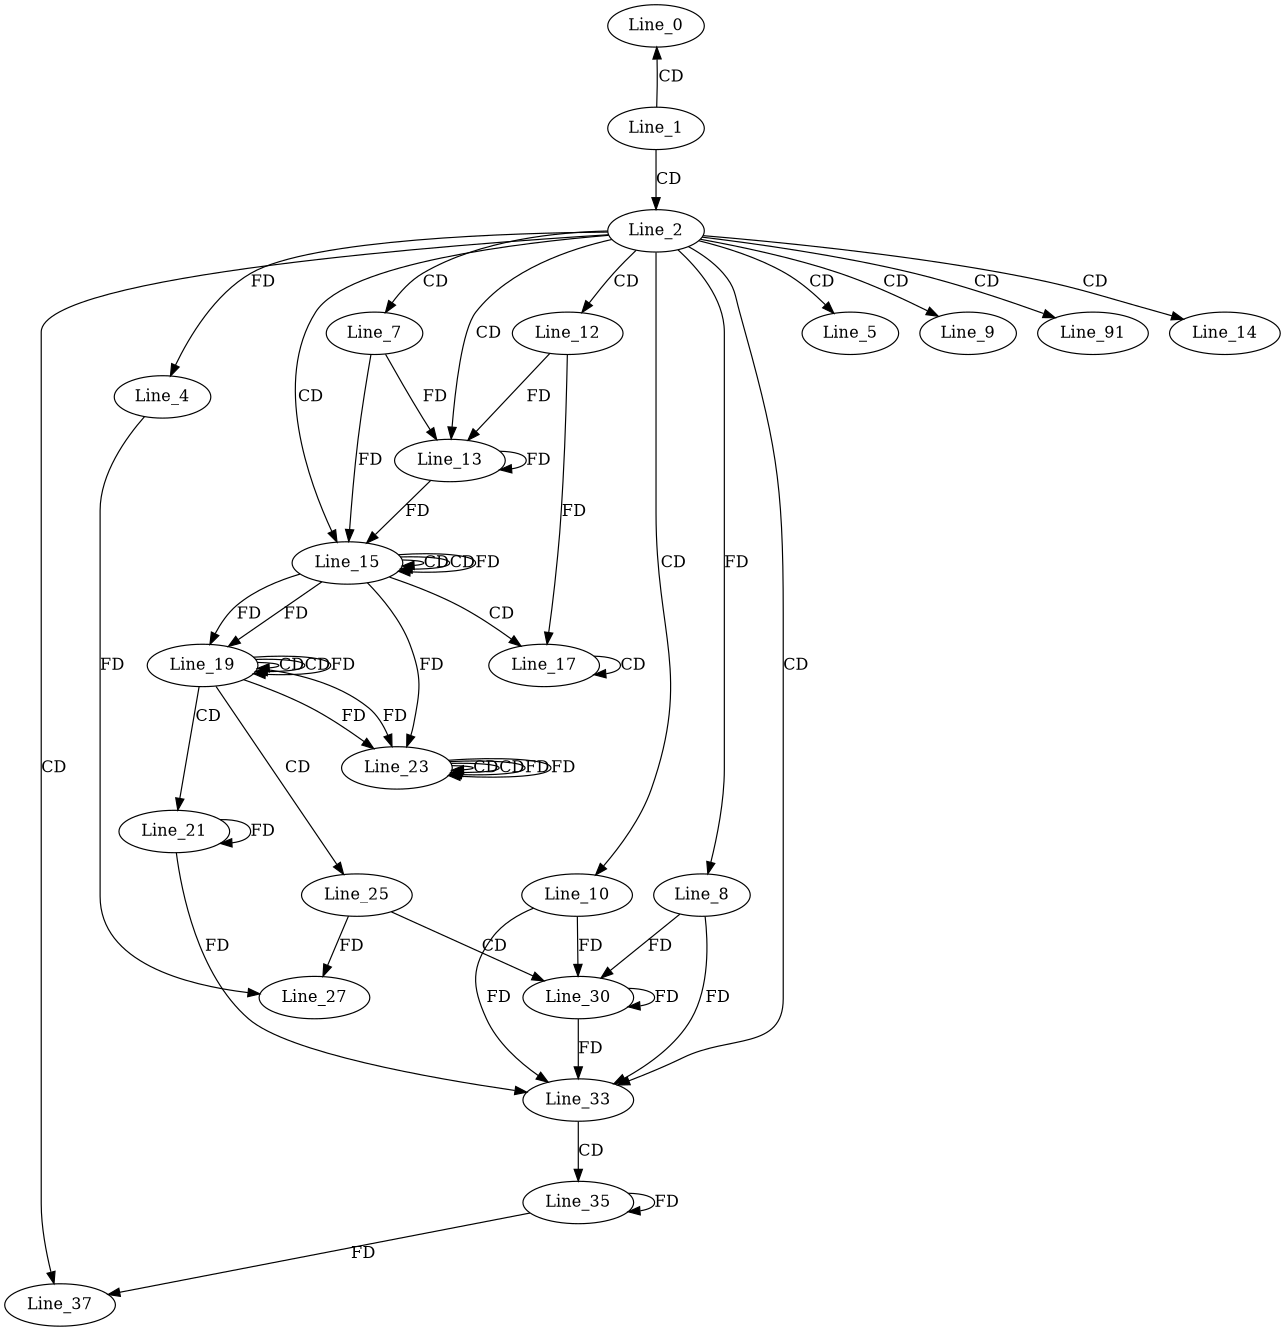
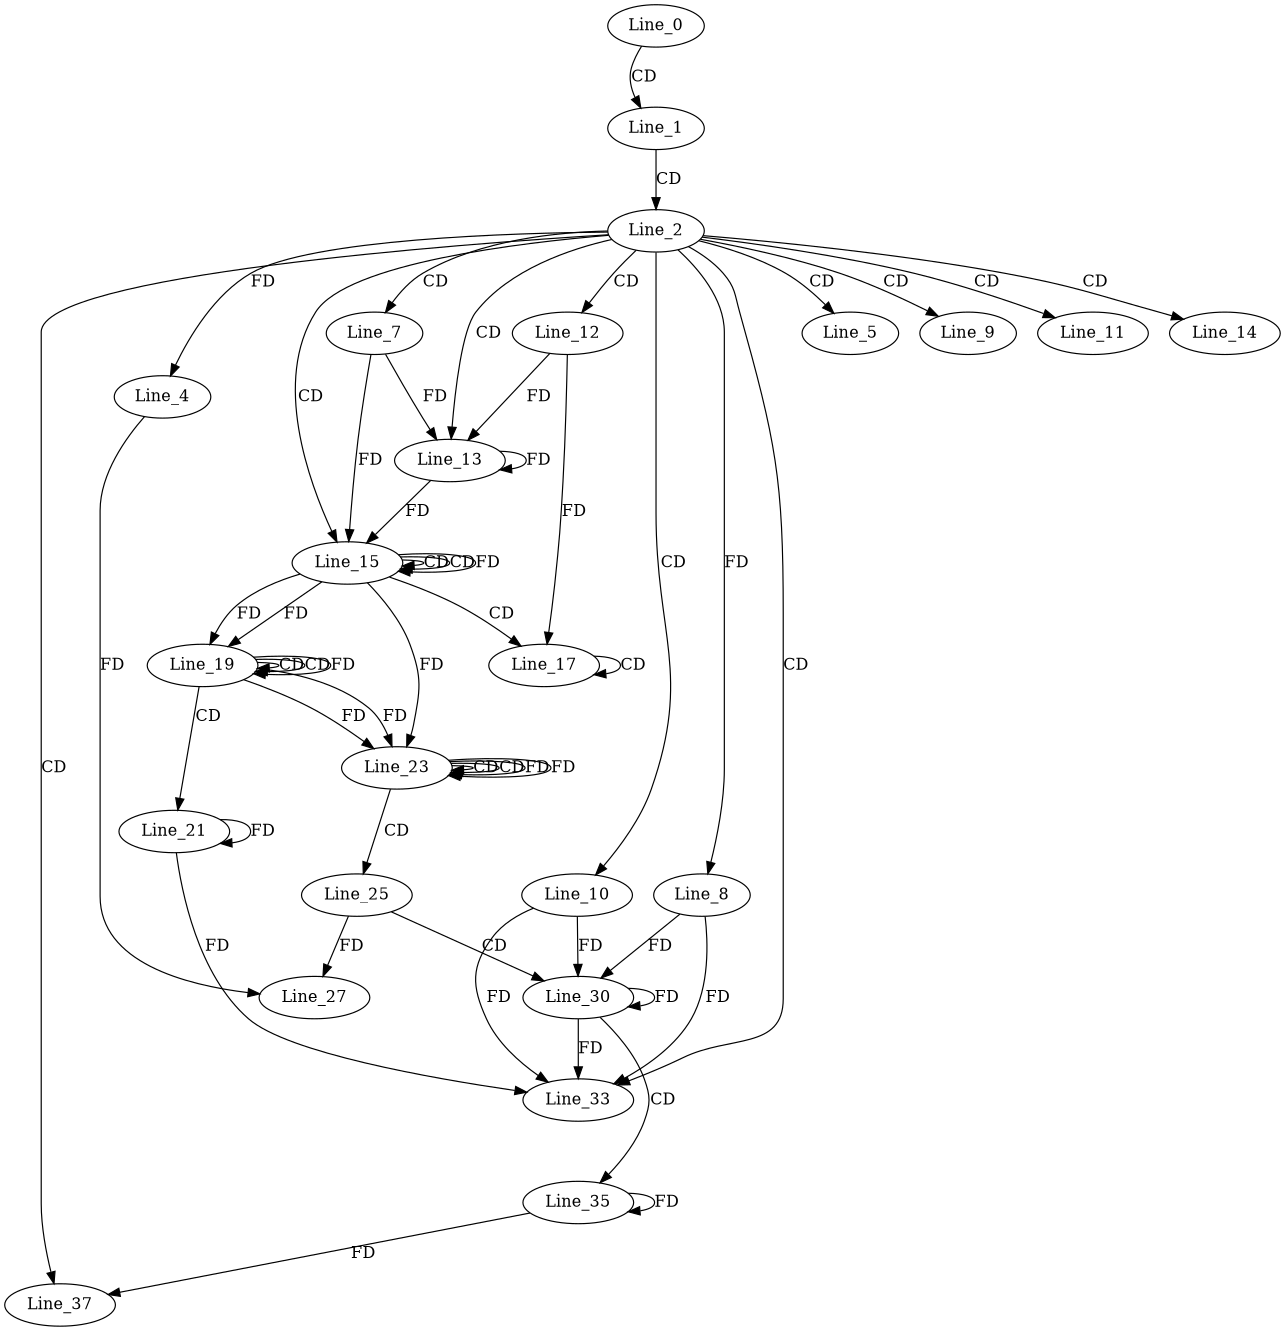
edge "Line_1" -> "Line_0": reversed
node "Line_91": label "Line_91" -> "Line_11"
edge "Line_19" -> "Line_25": now "Line_23" -> "Line_25"
edge "Line_33" -> "Line_35": now "Line_30" -> "Line_35"
